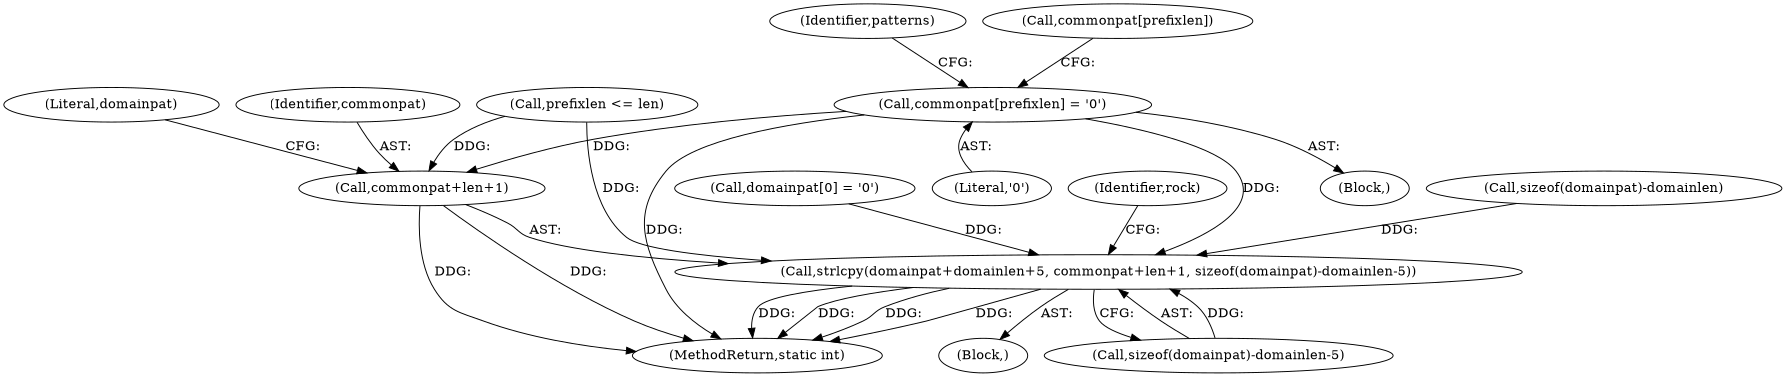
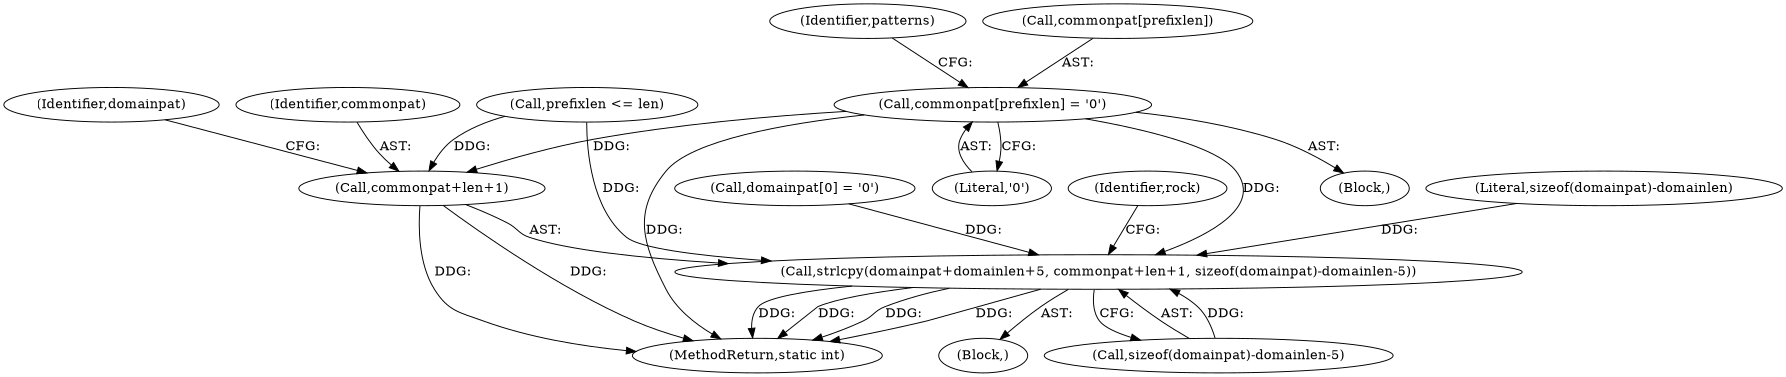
edge "(Call,commonpat[prefixlen])" -> "(Call,commonpat[prefixlen] = '0')": label "CFG: " -> "AST: "
node "(Literal,domainpat)": label "(Literal,domainpat)" -> "(Identifier,domainpat)"
edge "(Call,commonpat[prefixlen] = '0')" -> "(Literal,'0')": added, label "CFG:"
node "(Call,sizeof(domainpat)-domainlen)": label "(Call,sizeof(domainpat)-domainlen)" -> "(Literal,sizeof(domainpat)-domainlen)"
